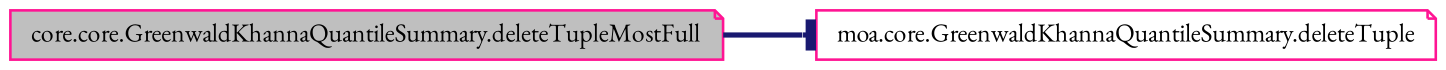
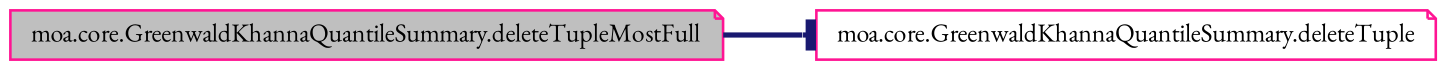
node "core.core.GreenwaldKhannaQuantileSummary.deleteTupleMostFull": label "core.core.GreenwaldKhannaQuantileSummary.deleteTupleMostFull" -> "moa.core.GreenwaldKhannaQuantileSummary.deleteTupleMostFull"
